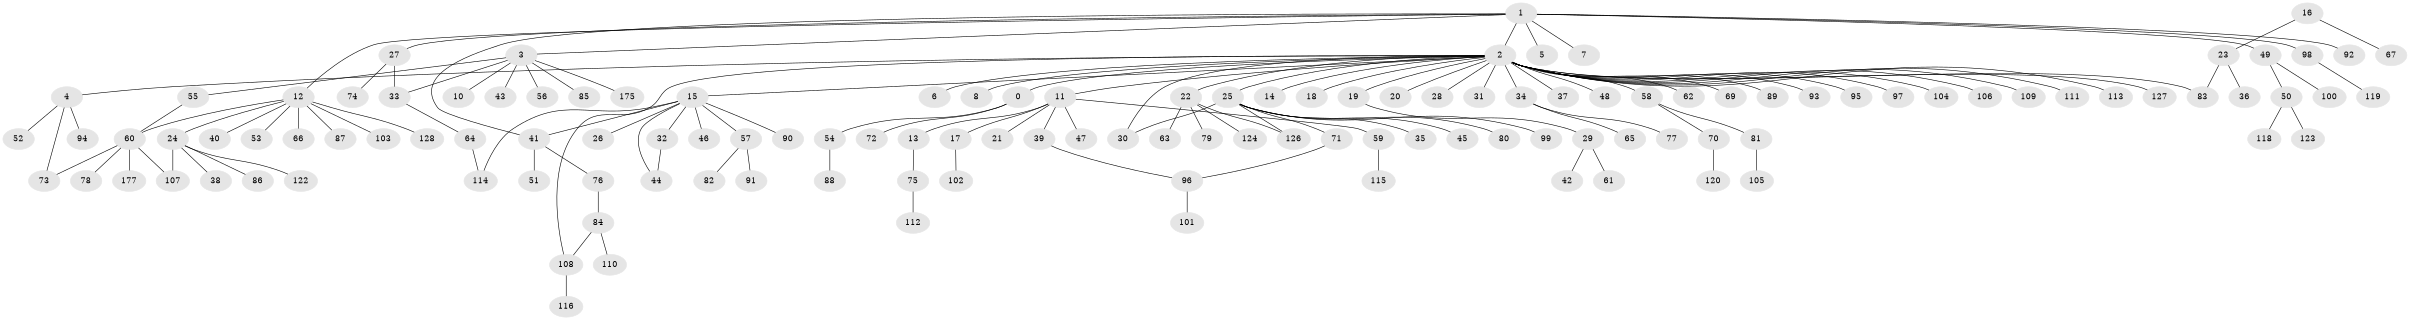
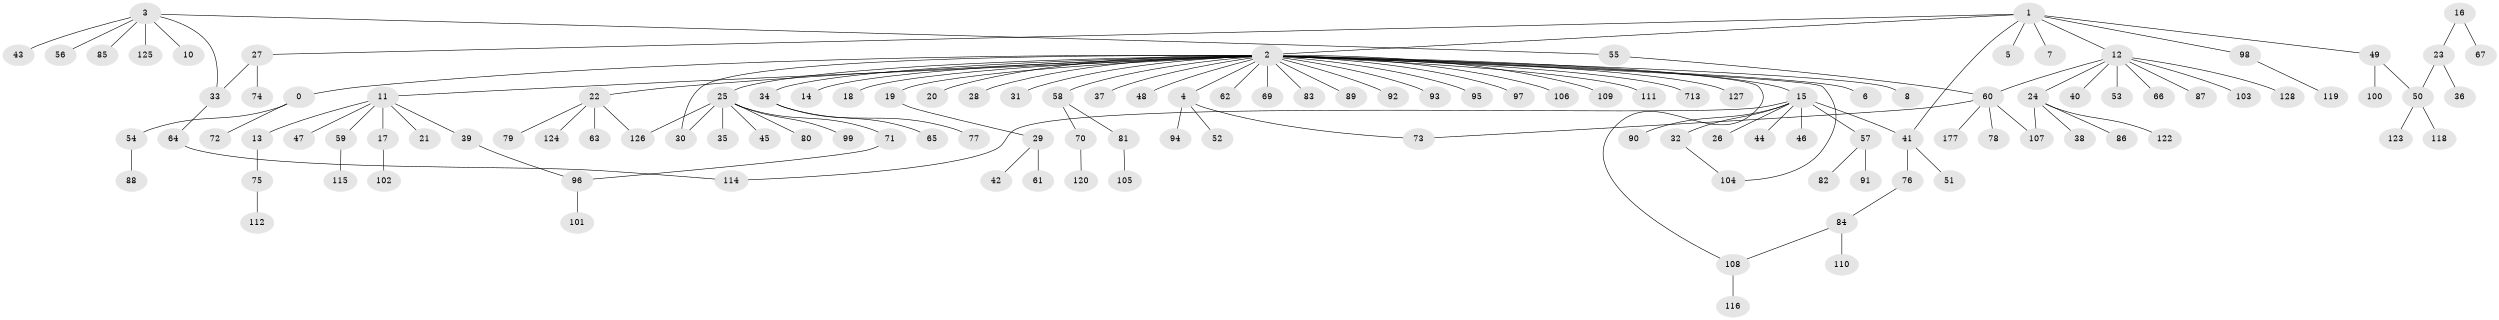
edge "1" -- "92": now "2" -- "92"
edge "1" -- "3": removed
edge "23" -- "83": now "23" -- "50"
node "175": label "175" -> "125"
node "113": label "113" -> "713"
edge "32" -- "44": now "32" -- "104"
